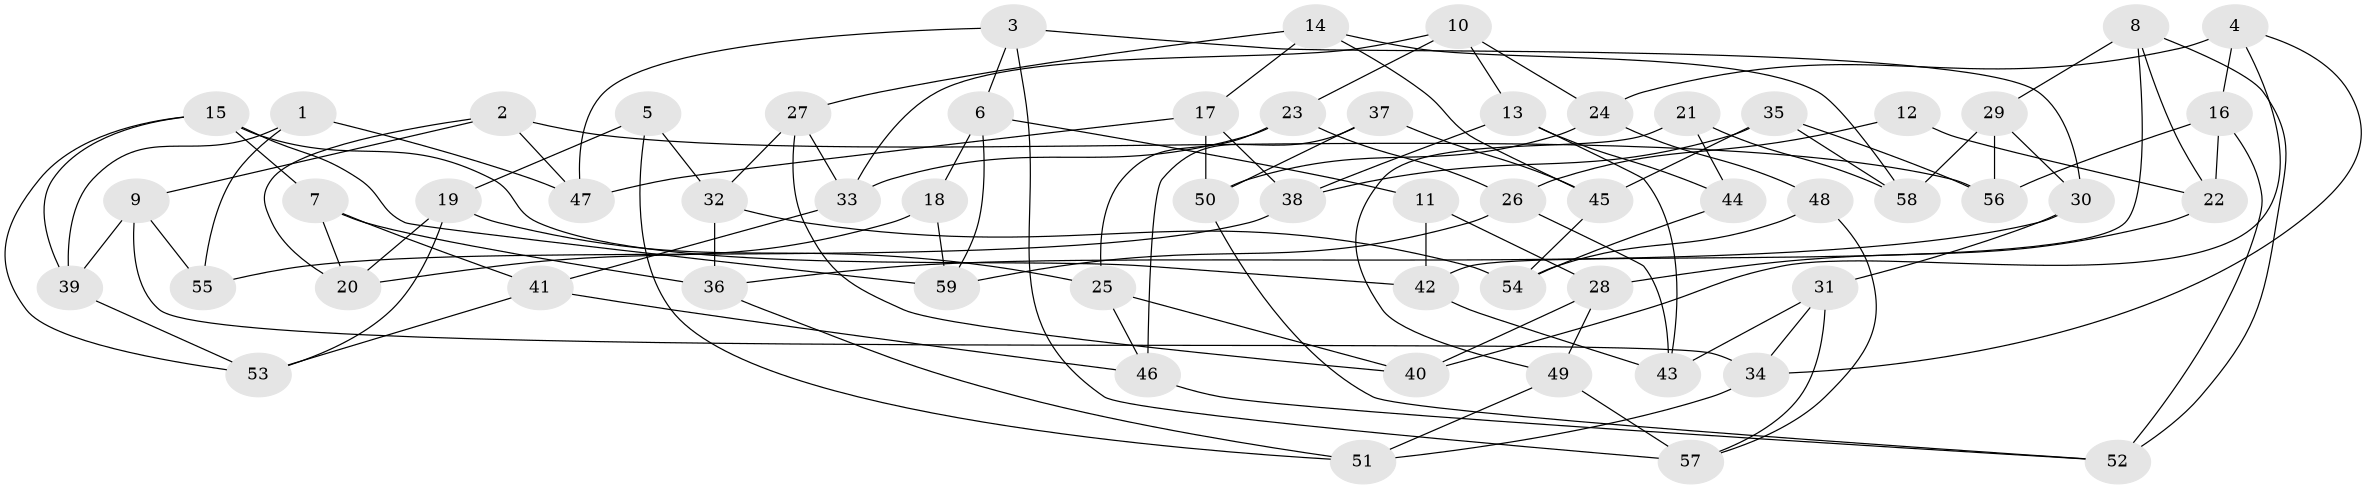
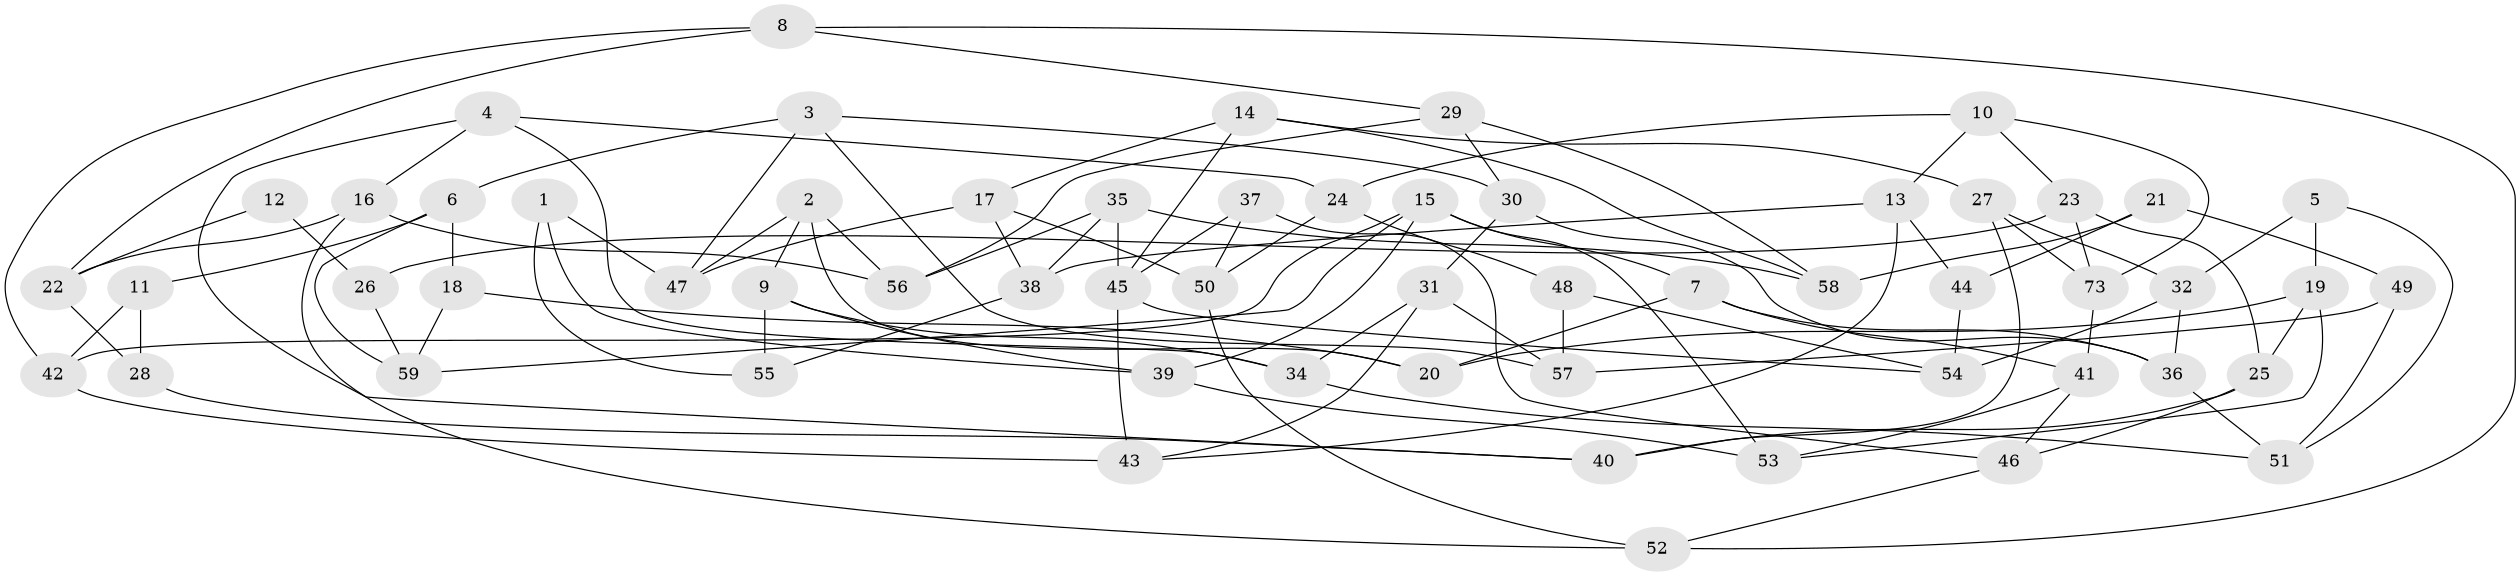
node "33": label "33" -> "73"
edge "26" -- "43": now "45" -- "43"
edge "28" -- "49": removed
